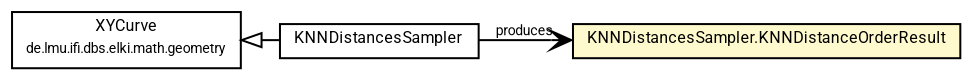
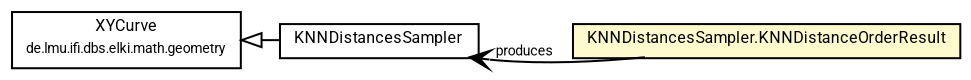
edge "KNNDistancesSampler" -> "KNNDistancesSampler.KNNDistanceOrderResult": reversed
